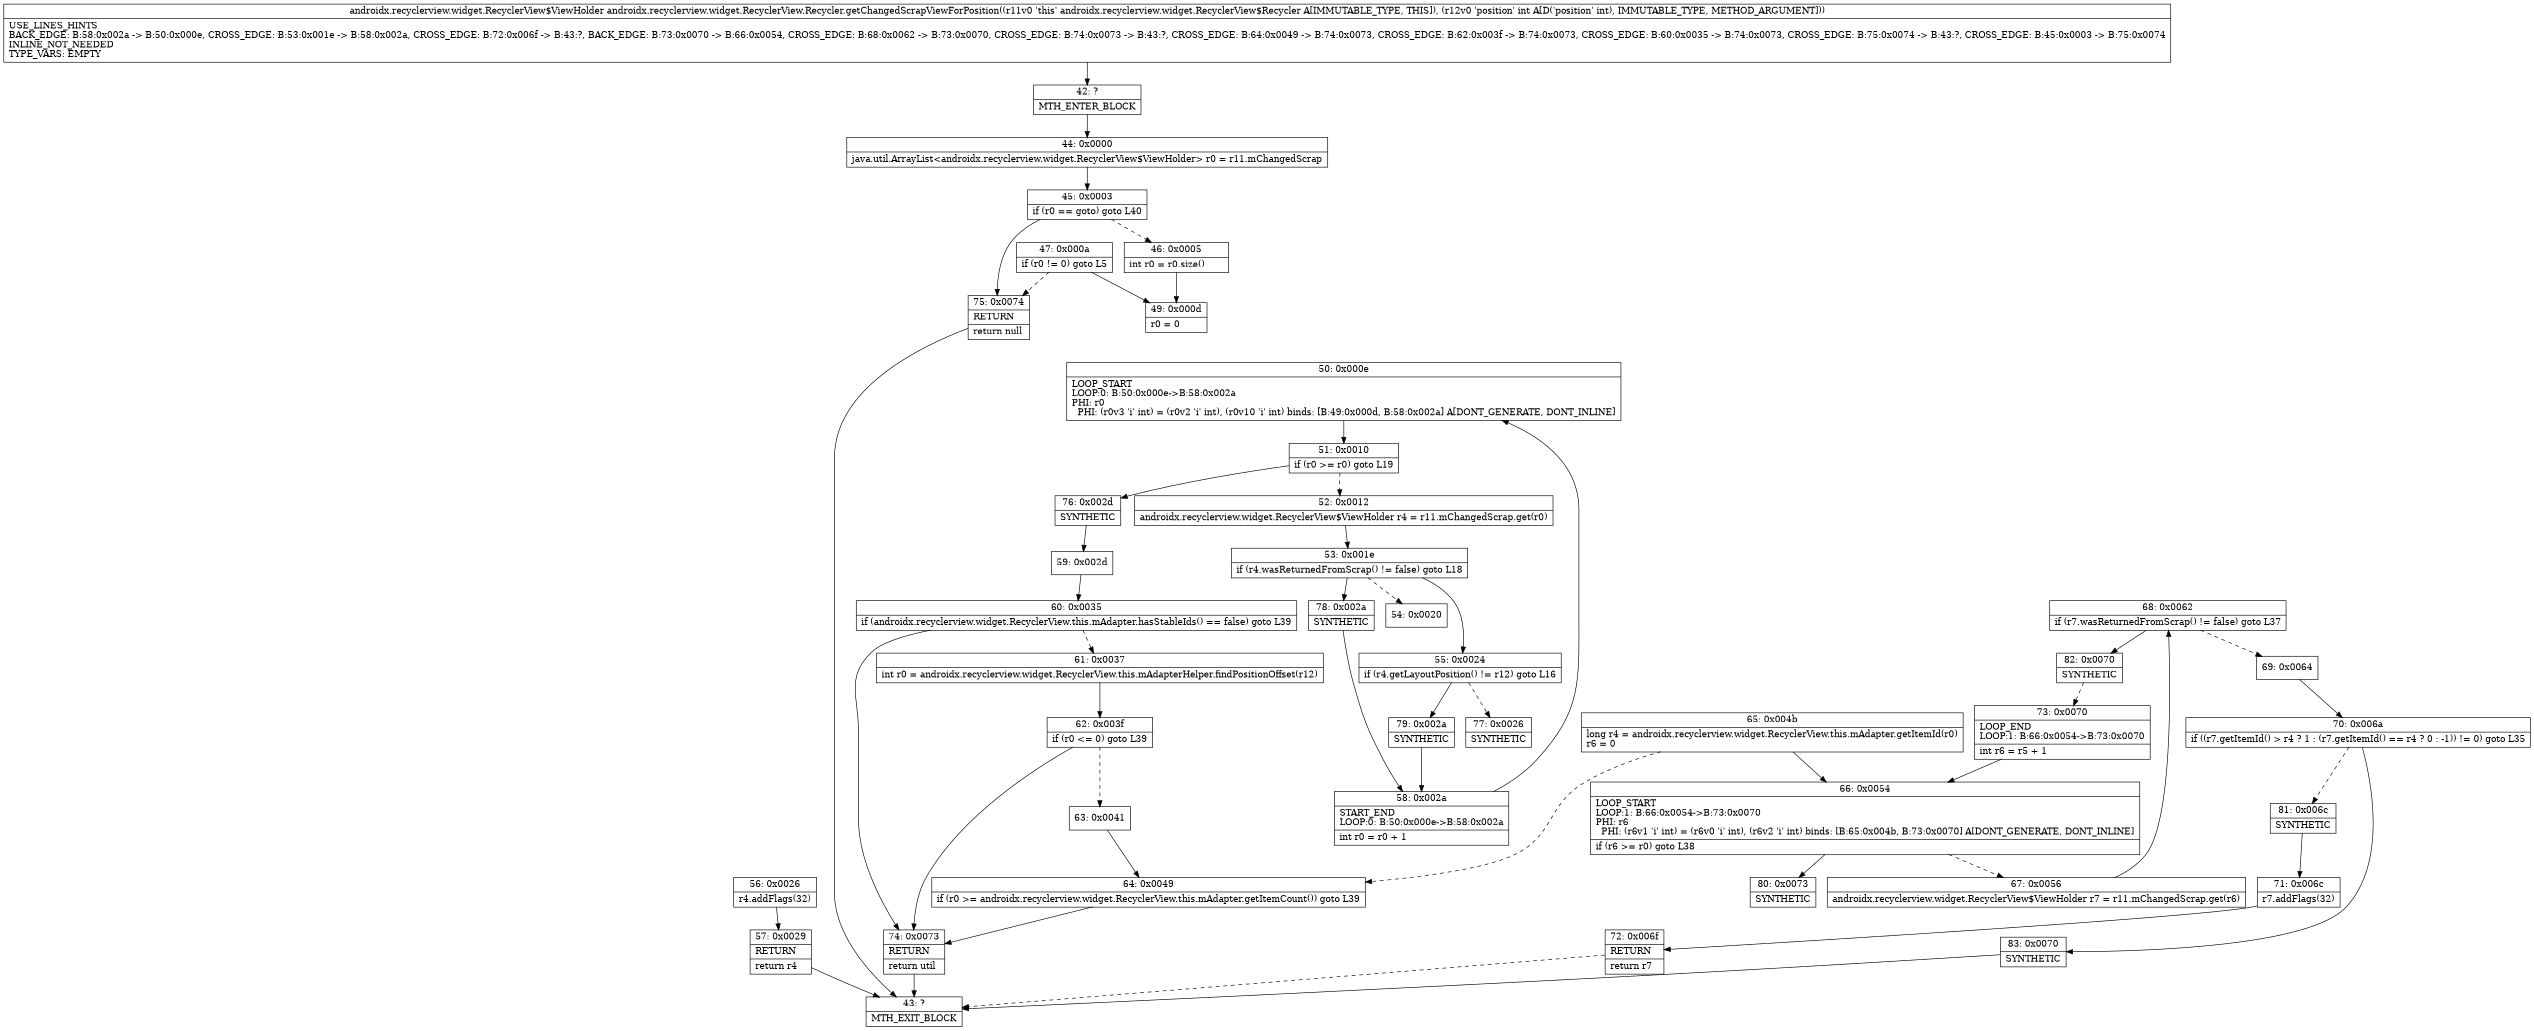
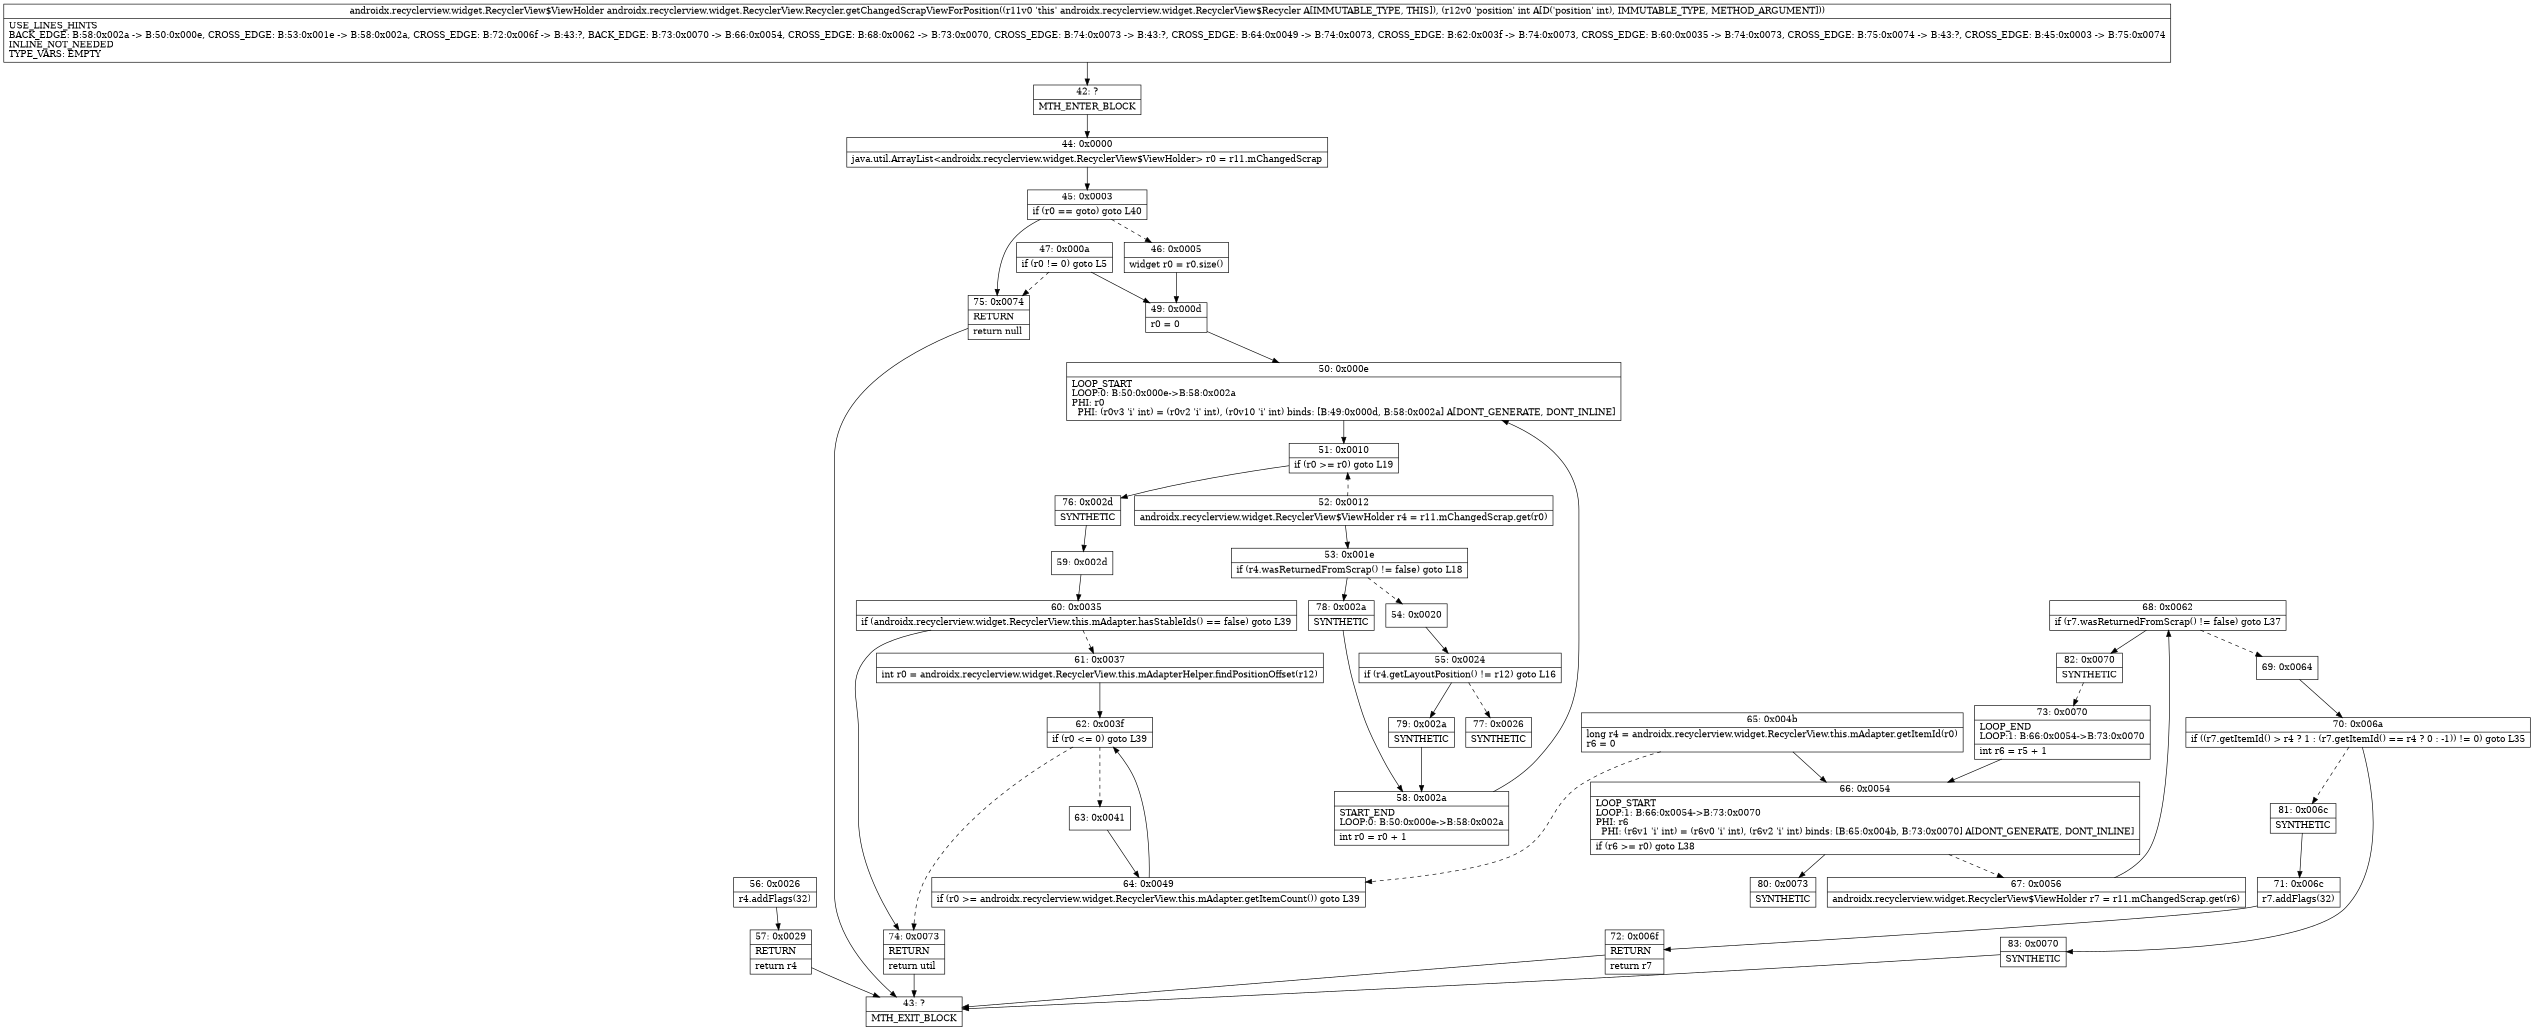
node "46: 0x0005": text "int r0 = r0.size()" -> "widget r0 = r0.size()"
edge "49: 0x000d" -> "50: 0x000e": added
edge "51: 0x0010" -> "52: 0x0012": reversed
edge "53: 0x001e" -> "55: 0x0024": now "54: 0x0020" -> "55: 0x0024"
edge "62: 0x003f" -> "74: 0x0073": style solid -> dashed
edge "64: 0x0049" -> "74: 0x0073": now "64: 0x0049" -> "62: 0x003f"
edge "72: 0x006f" -> "43: ?": style dashed -> solid
